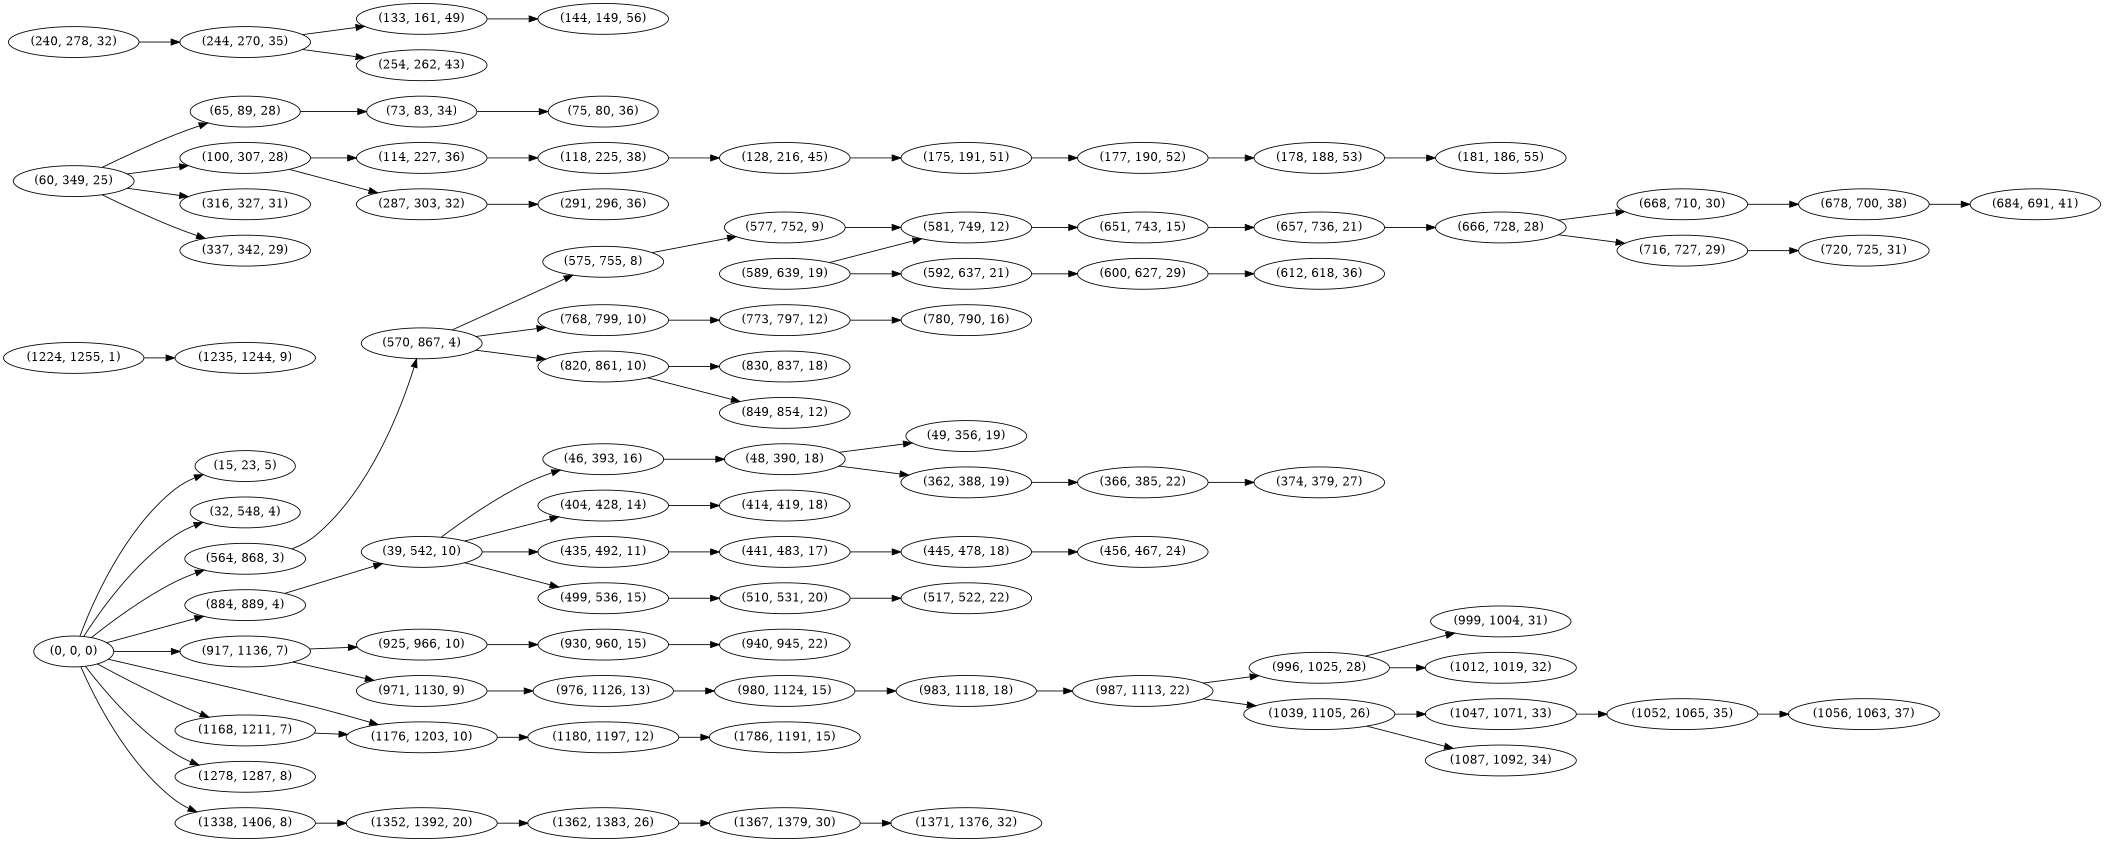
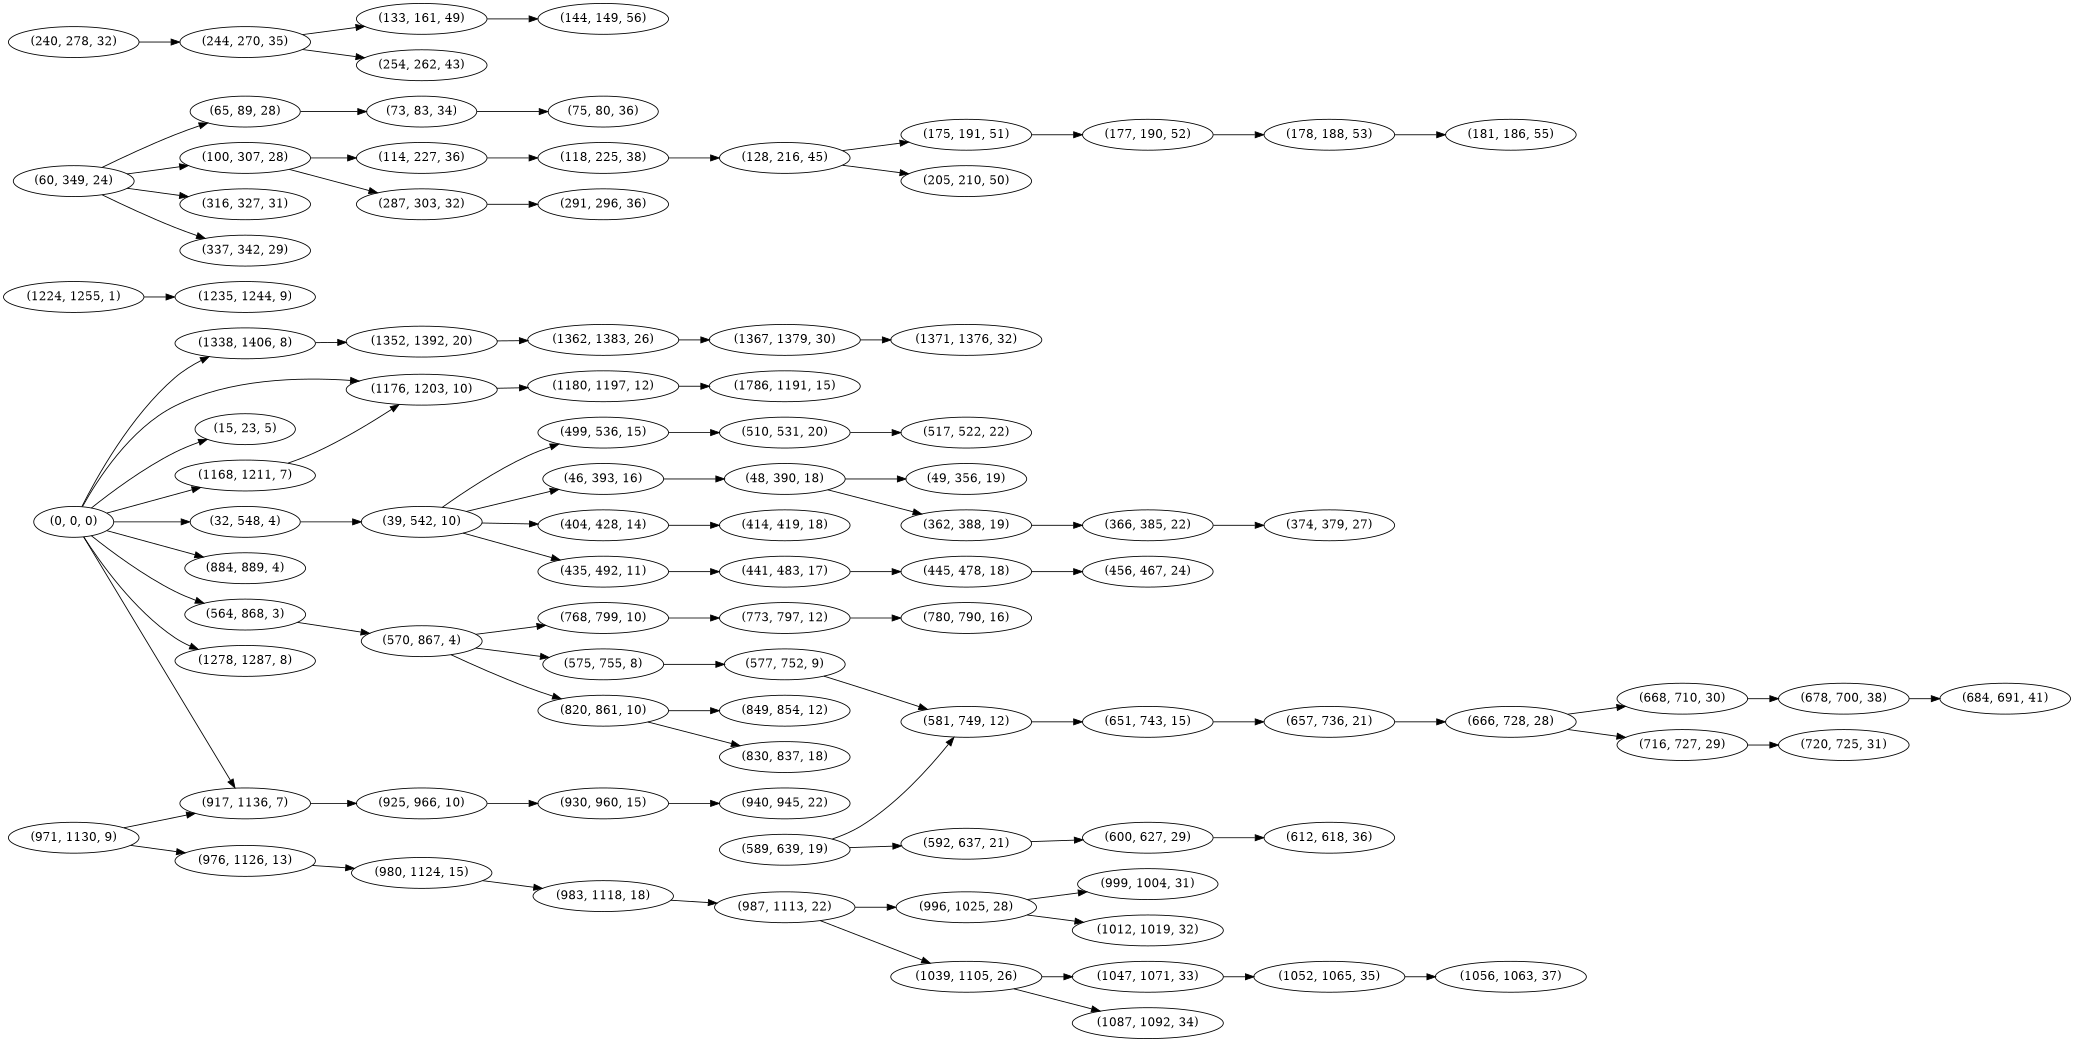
node "(60, 349, 25)": label "(60, 349, 25)" -> "(60, 349, 24)"
node "(205, 210, 50)": added
edge "(884, 889, 4)" -> "(39, 542, 10)": now "(32, 548, 4)" -> "(39, 542, 10)"
edge "(917, 1136, 7)" -> "(971, 1130, 9)": reversed
